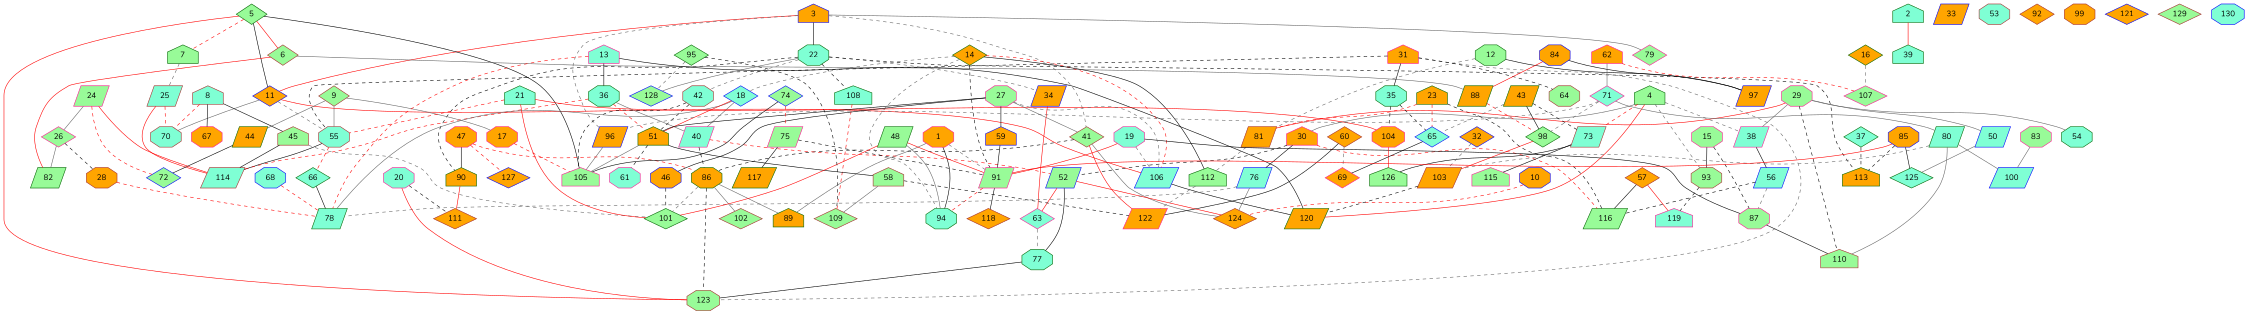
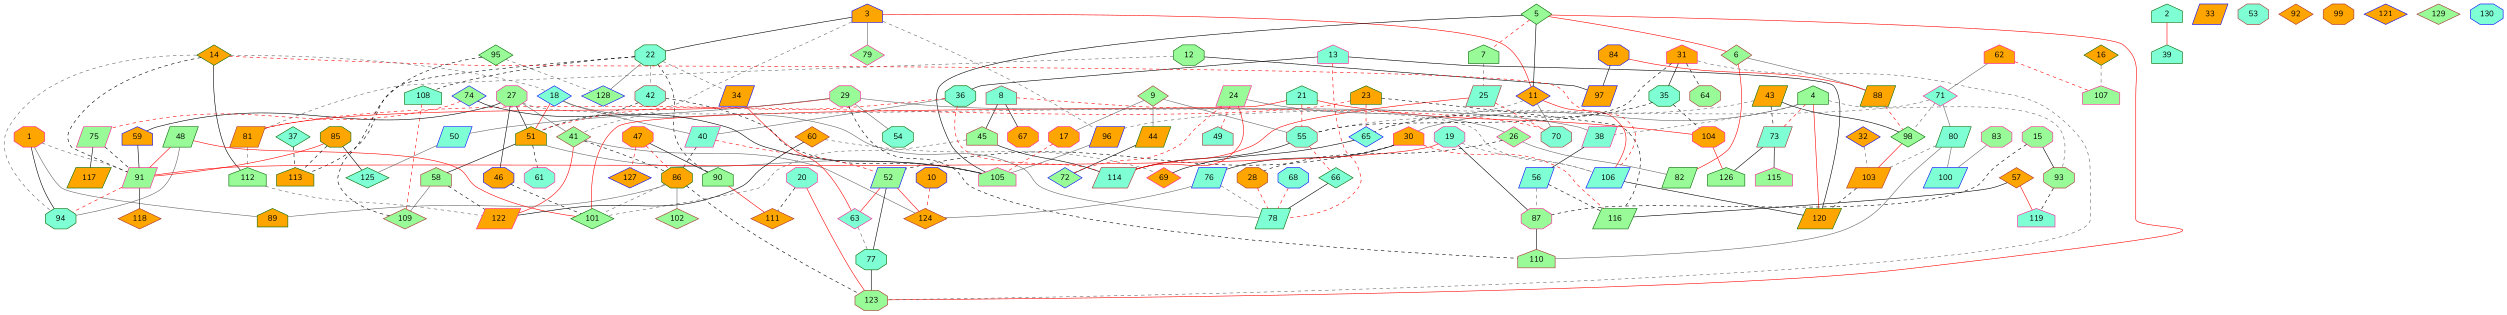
node "107": shape diamond -> house
node "49": added
node "85": color blue -> darkgreen
node "90": fillcolor orange -> palegreen
